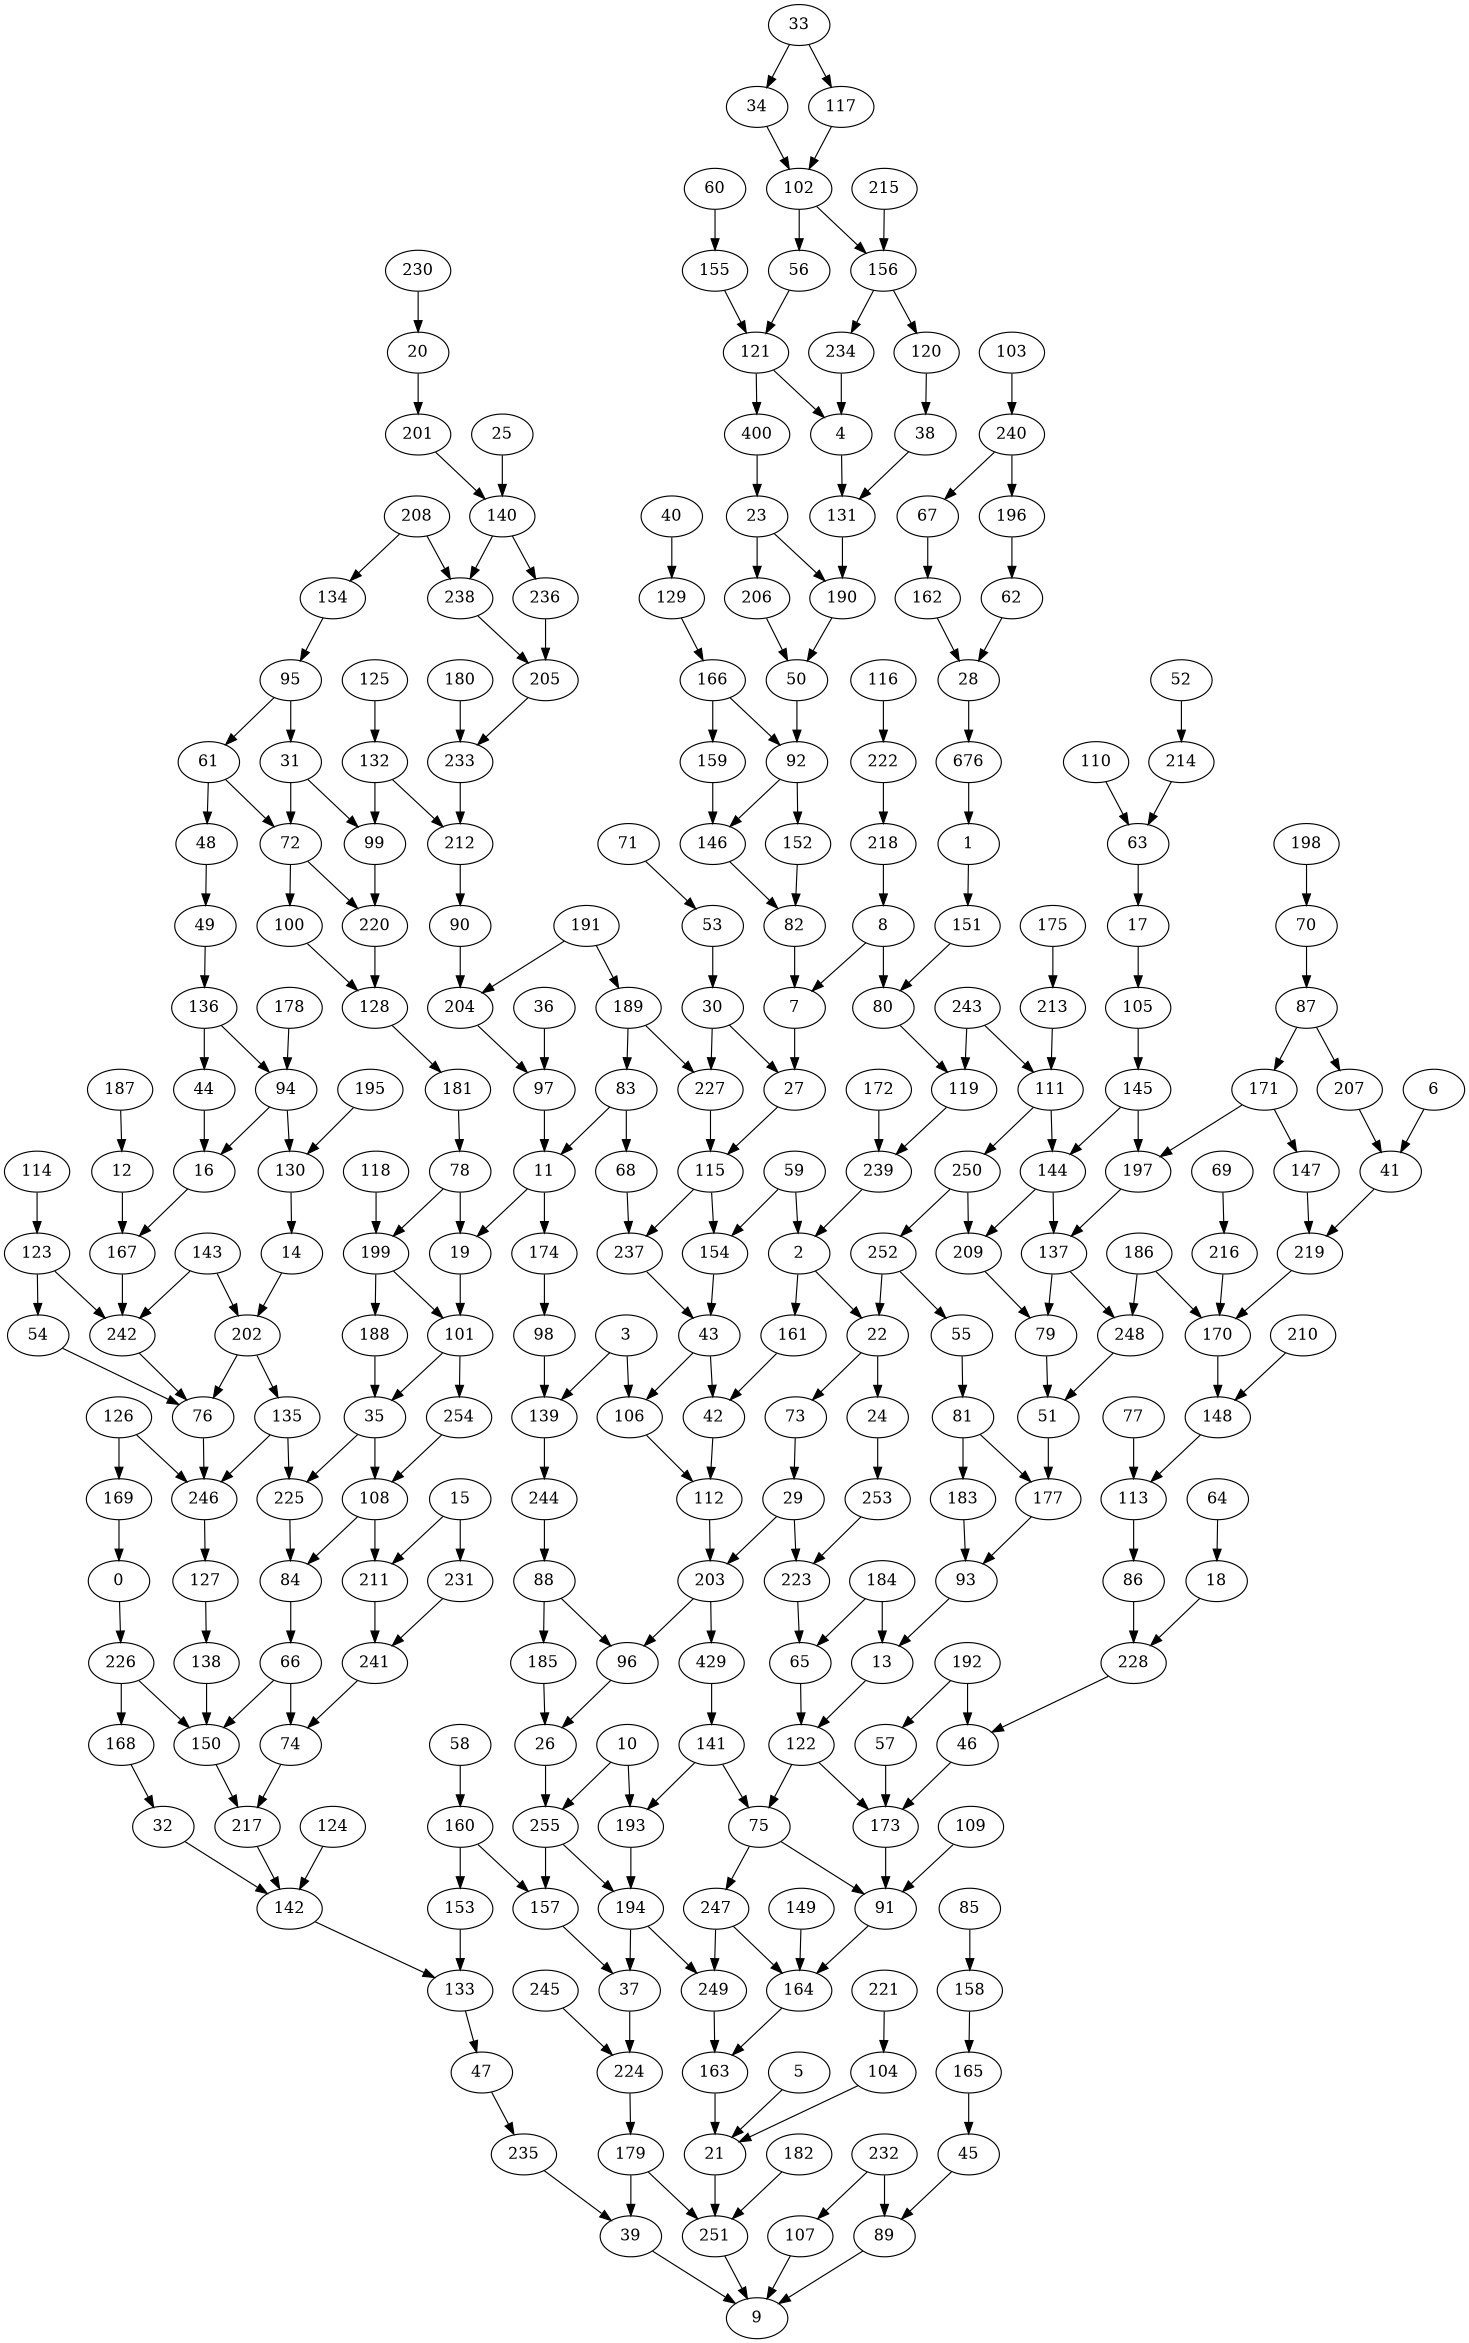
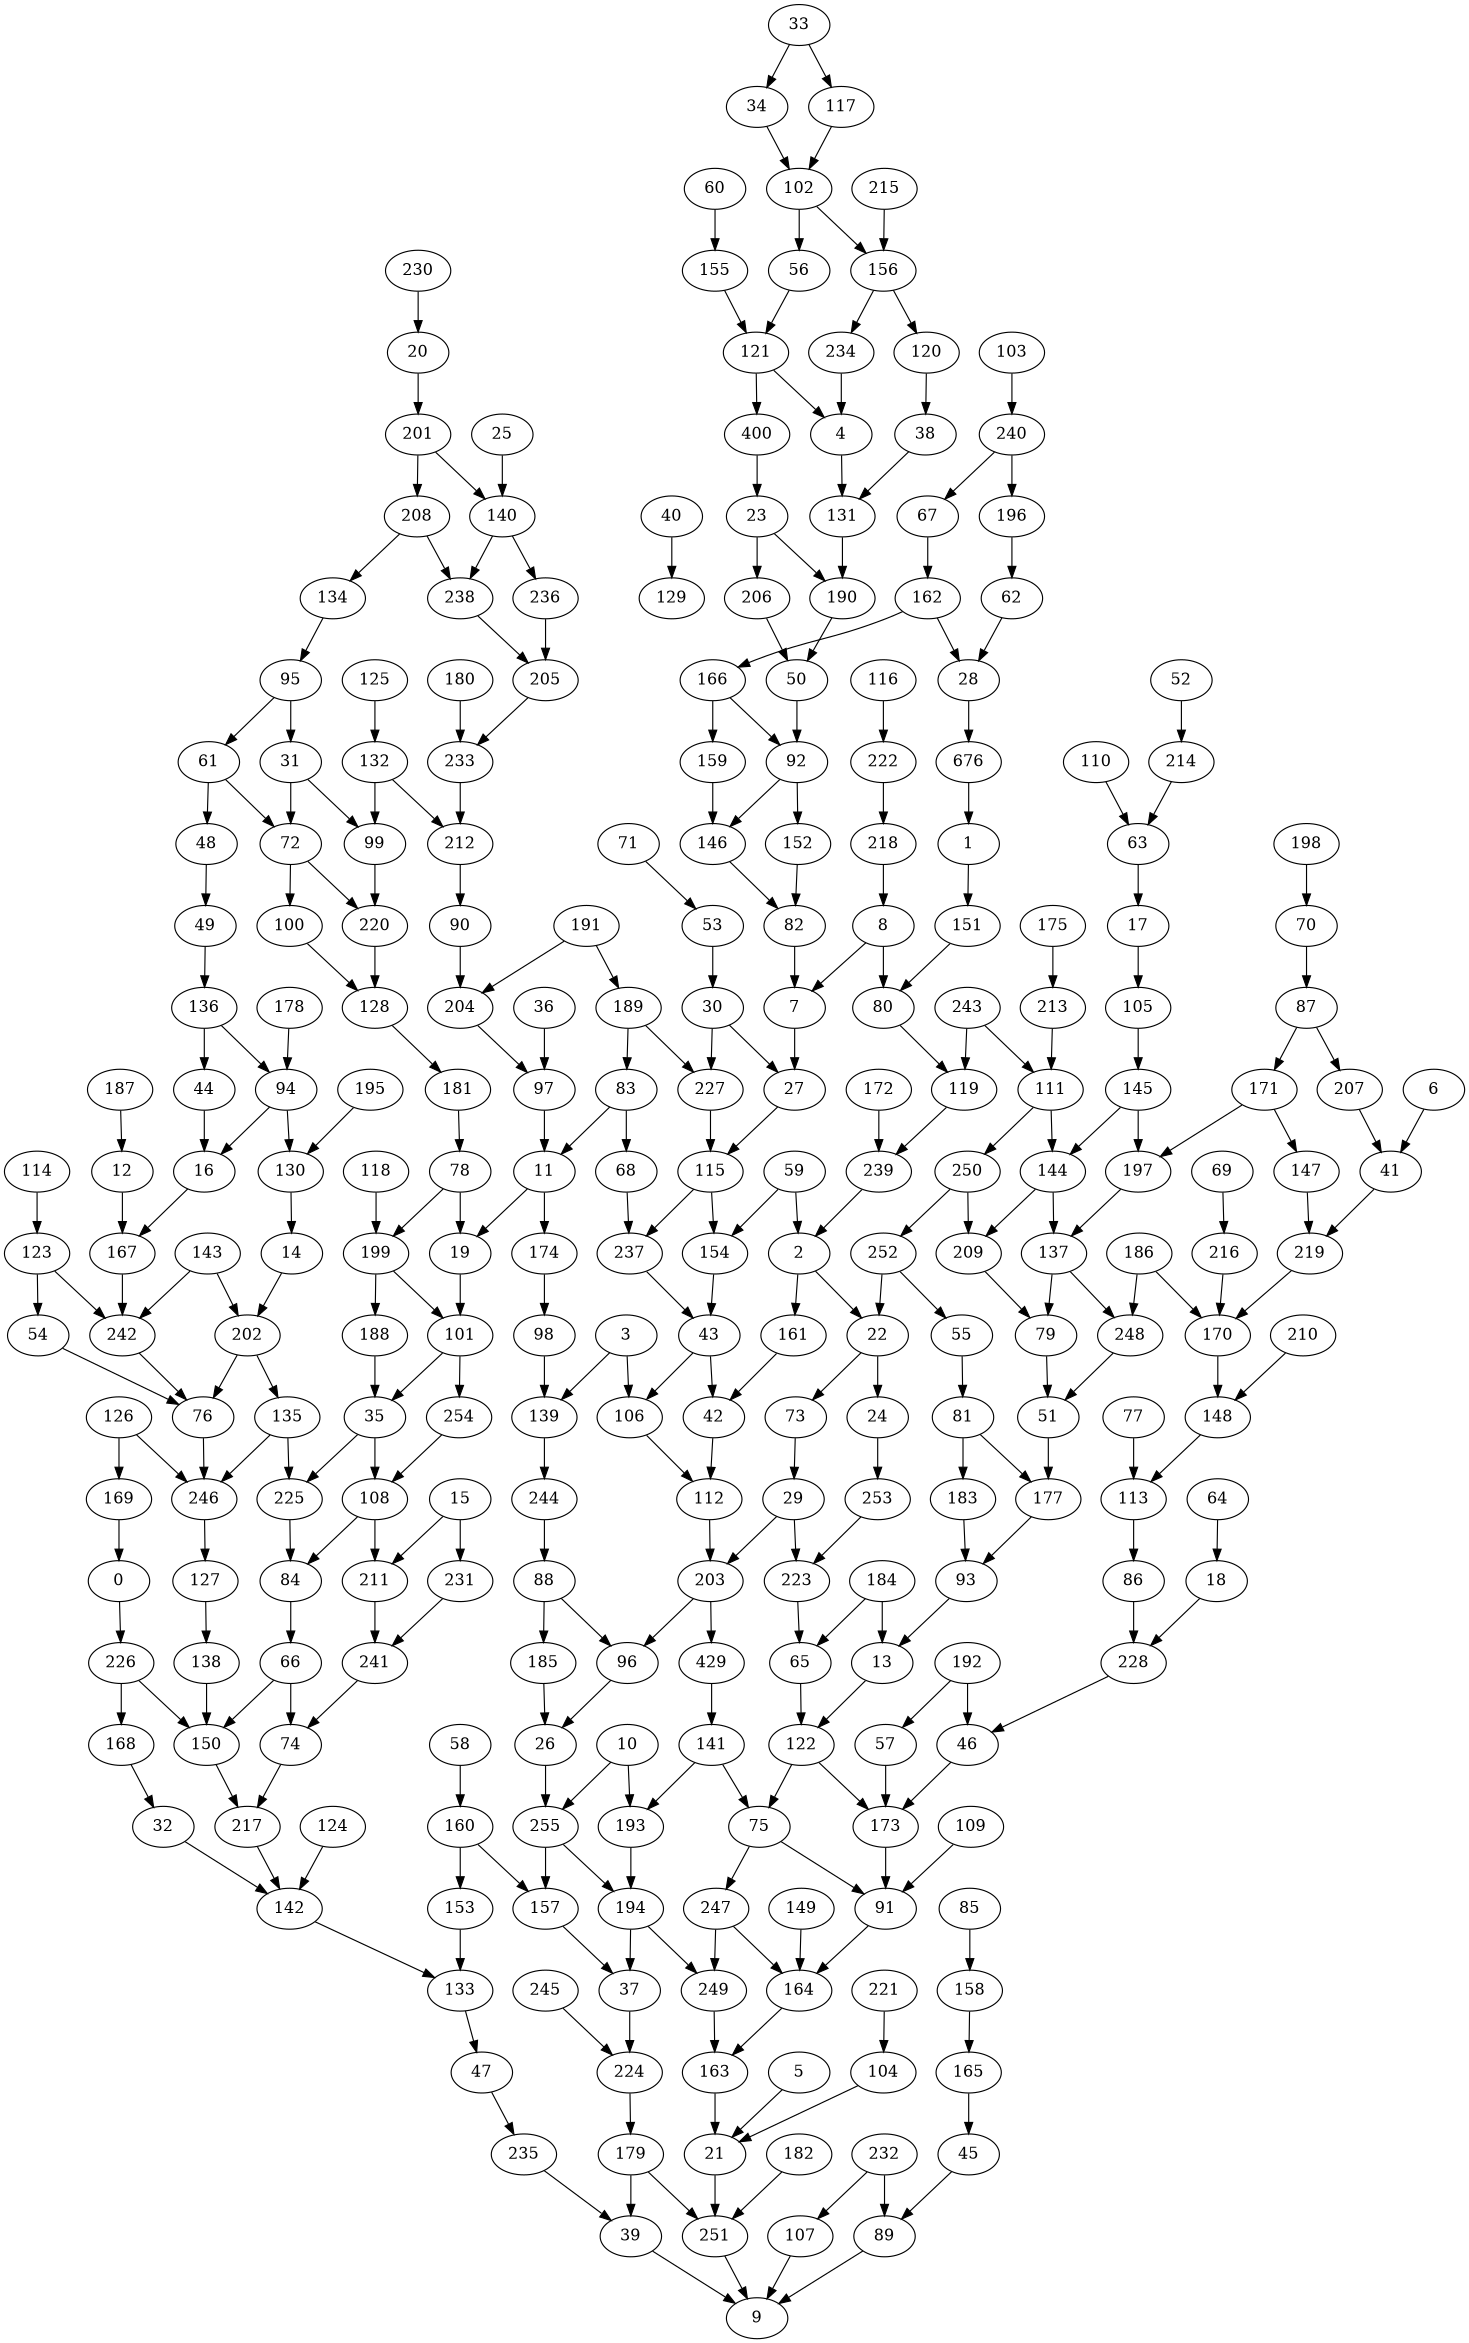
edge "201" -> "208": added
edge "129" -> "166": now "162" -> "166"
